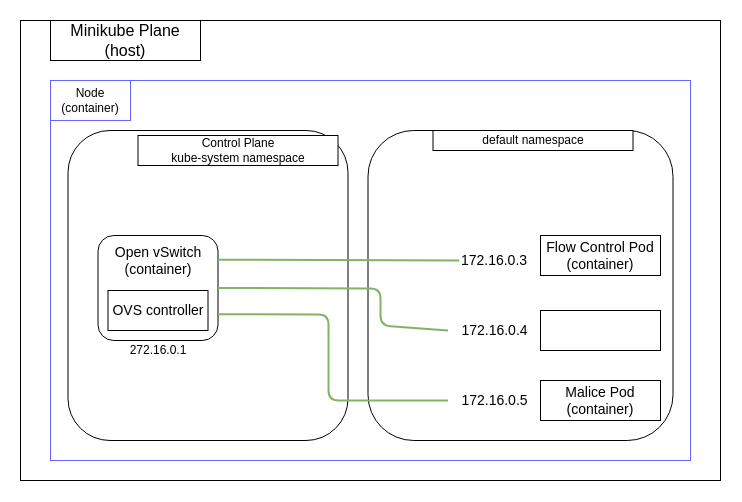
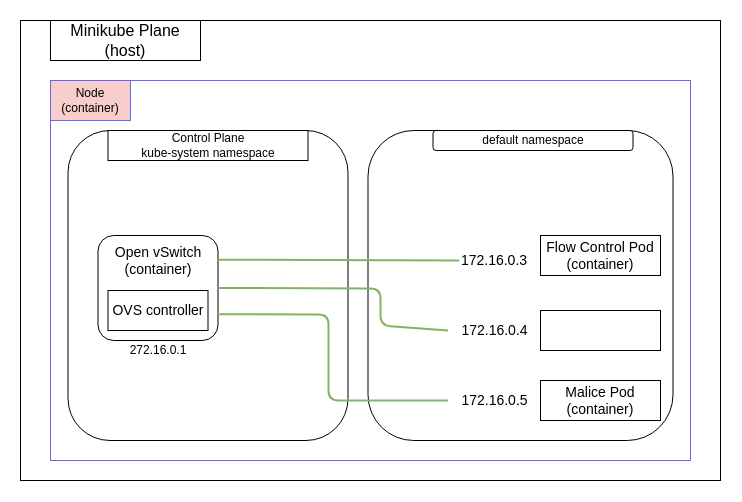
node "Node (container)": fillcolor #ffffff -> #f8cecc
node "default namespace": shape rectangle -> rounded rectangle
node "Control Plane kube-system namespace": moved (238, 151) -> (208, 146)
